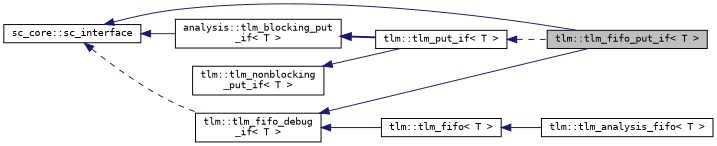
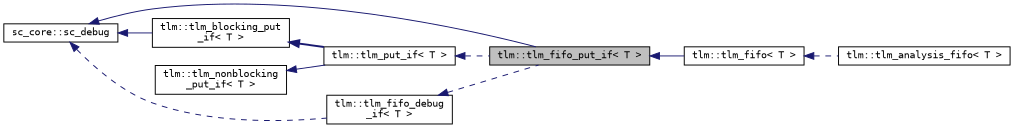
node "sc_core::sc_interface": label "sc_core::sc_interface" -> "sc_core::sc_debug"
node "analysis::tlm_blocking_put _if< T >": label "analysis::tlm_blocking_put _if< T >" -> "tlm::tlm_blocking_put _if< T >"
edge "tlm::tlm_fifo_put_if< T >" -> "tlm::tlm_fifo_debug _if< T >": style solid -> dashed
edge "tlm::tlm_fifo< T >" -> "tlm::tlm_fifo_debug _if< T >": now "tlm::tlm_fifo< T >" -> "tlm::tlm_fifo_put_if< T >"
edge "tlm::tlm_analysis_fifo< T >" -> "tlm::tlm_fifo< T >": style solid -> dashed
